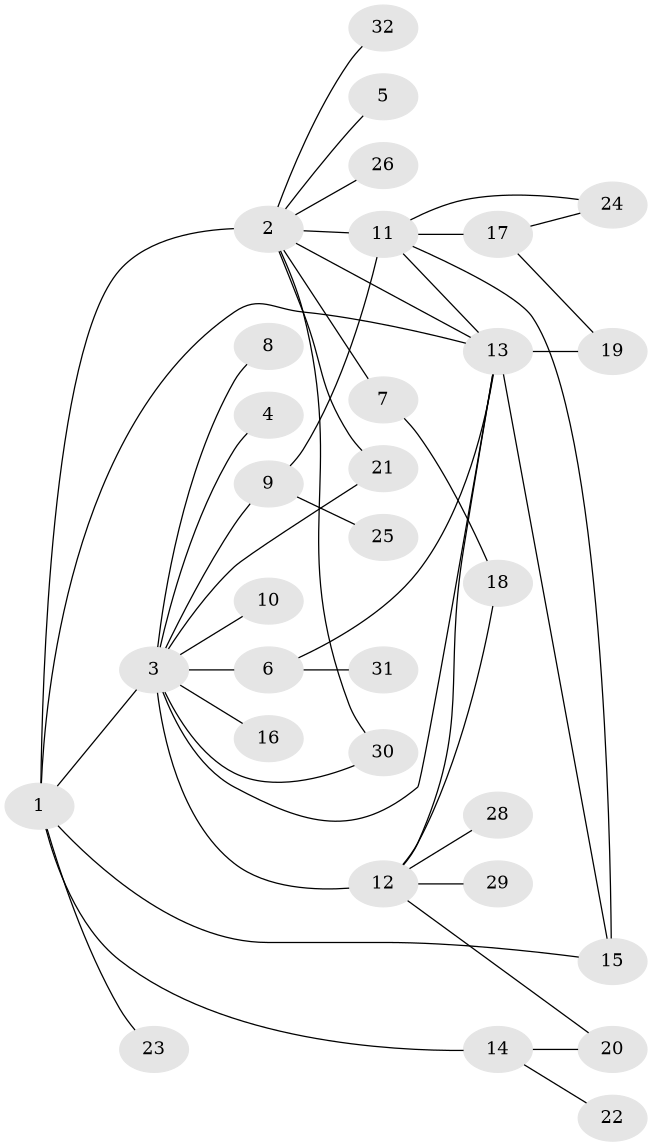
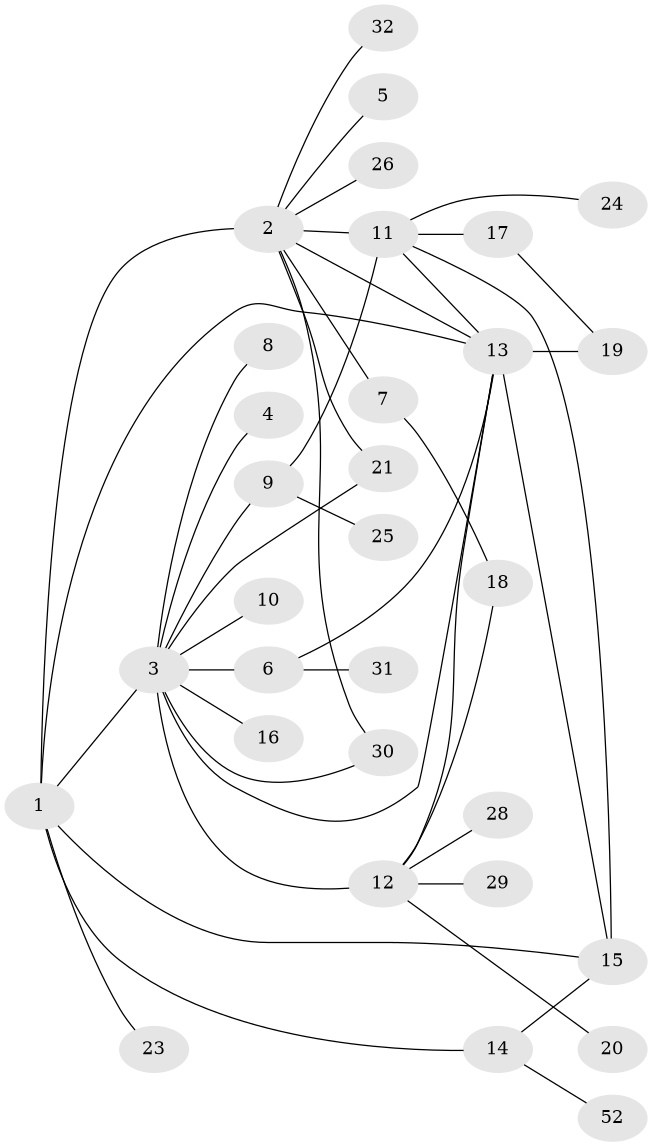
edge "24" -- "17": removed
edge "14" -- "20": now "14" -- "15"
node "22": label "22" -> "52"
